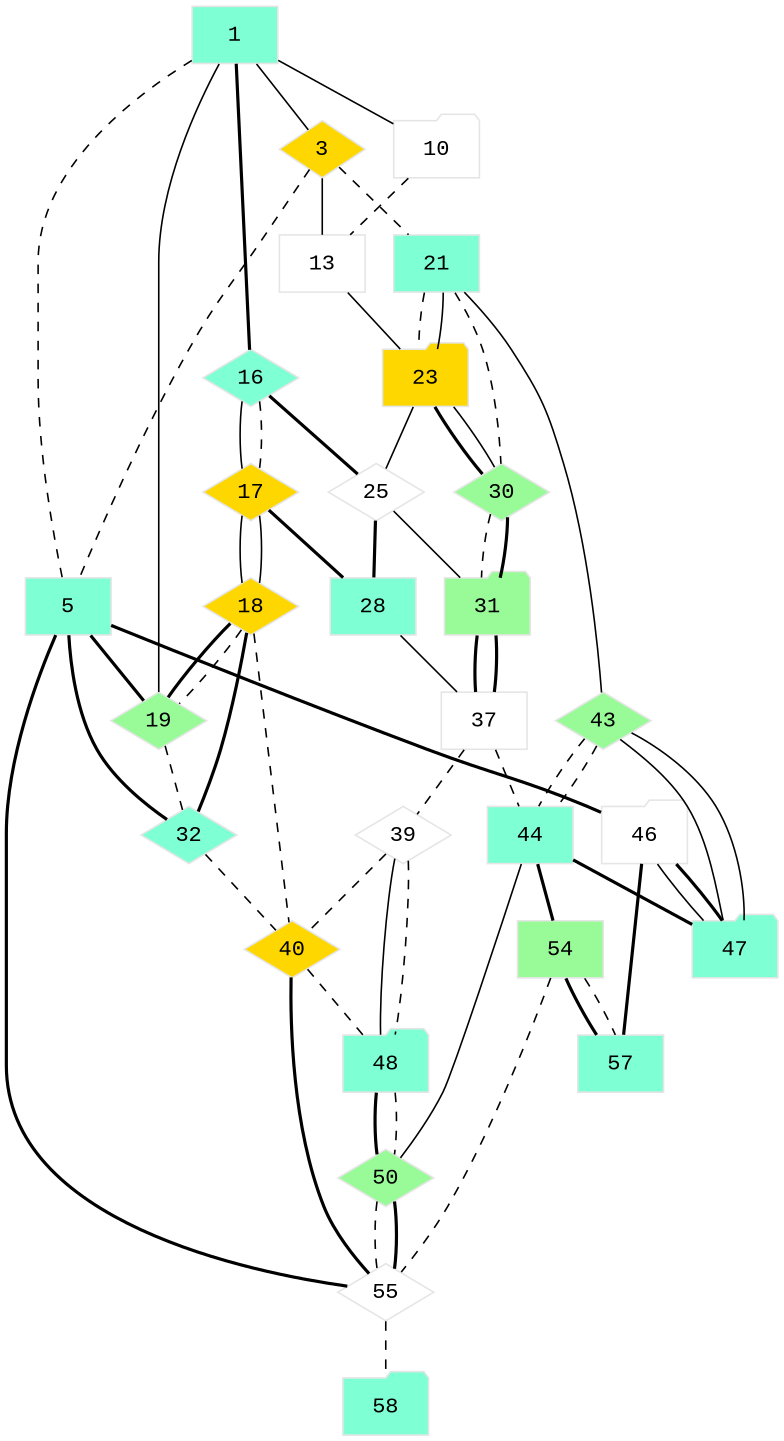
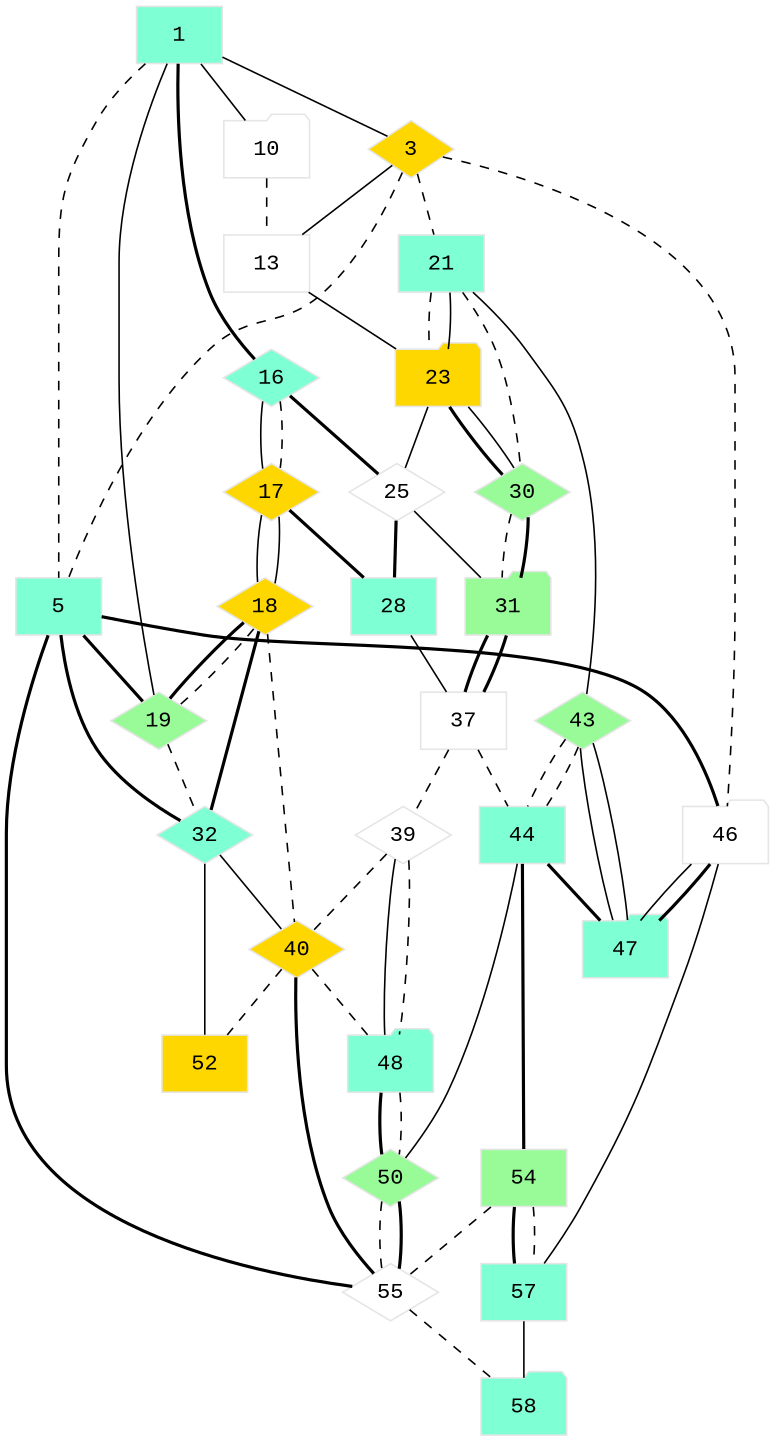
edge "3" -- "46": added
edge "32" -- "40": style dashed -> solid
edge "46" -- "57": style bold -> solid
node "52": added
edge "57" -- "58": added
